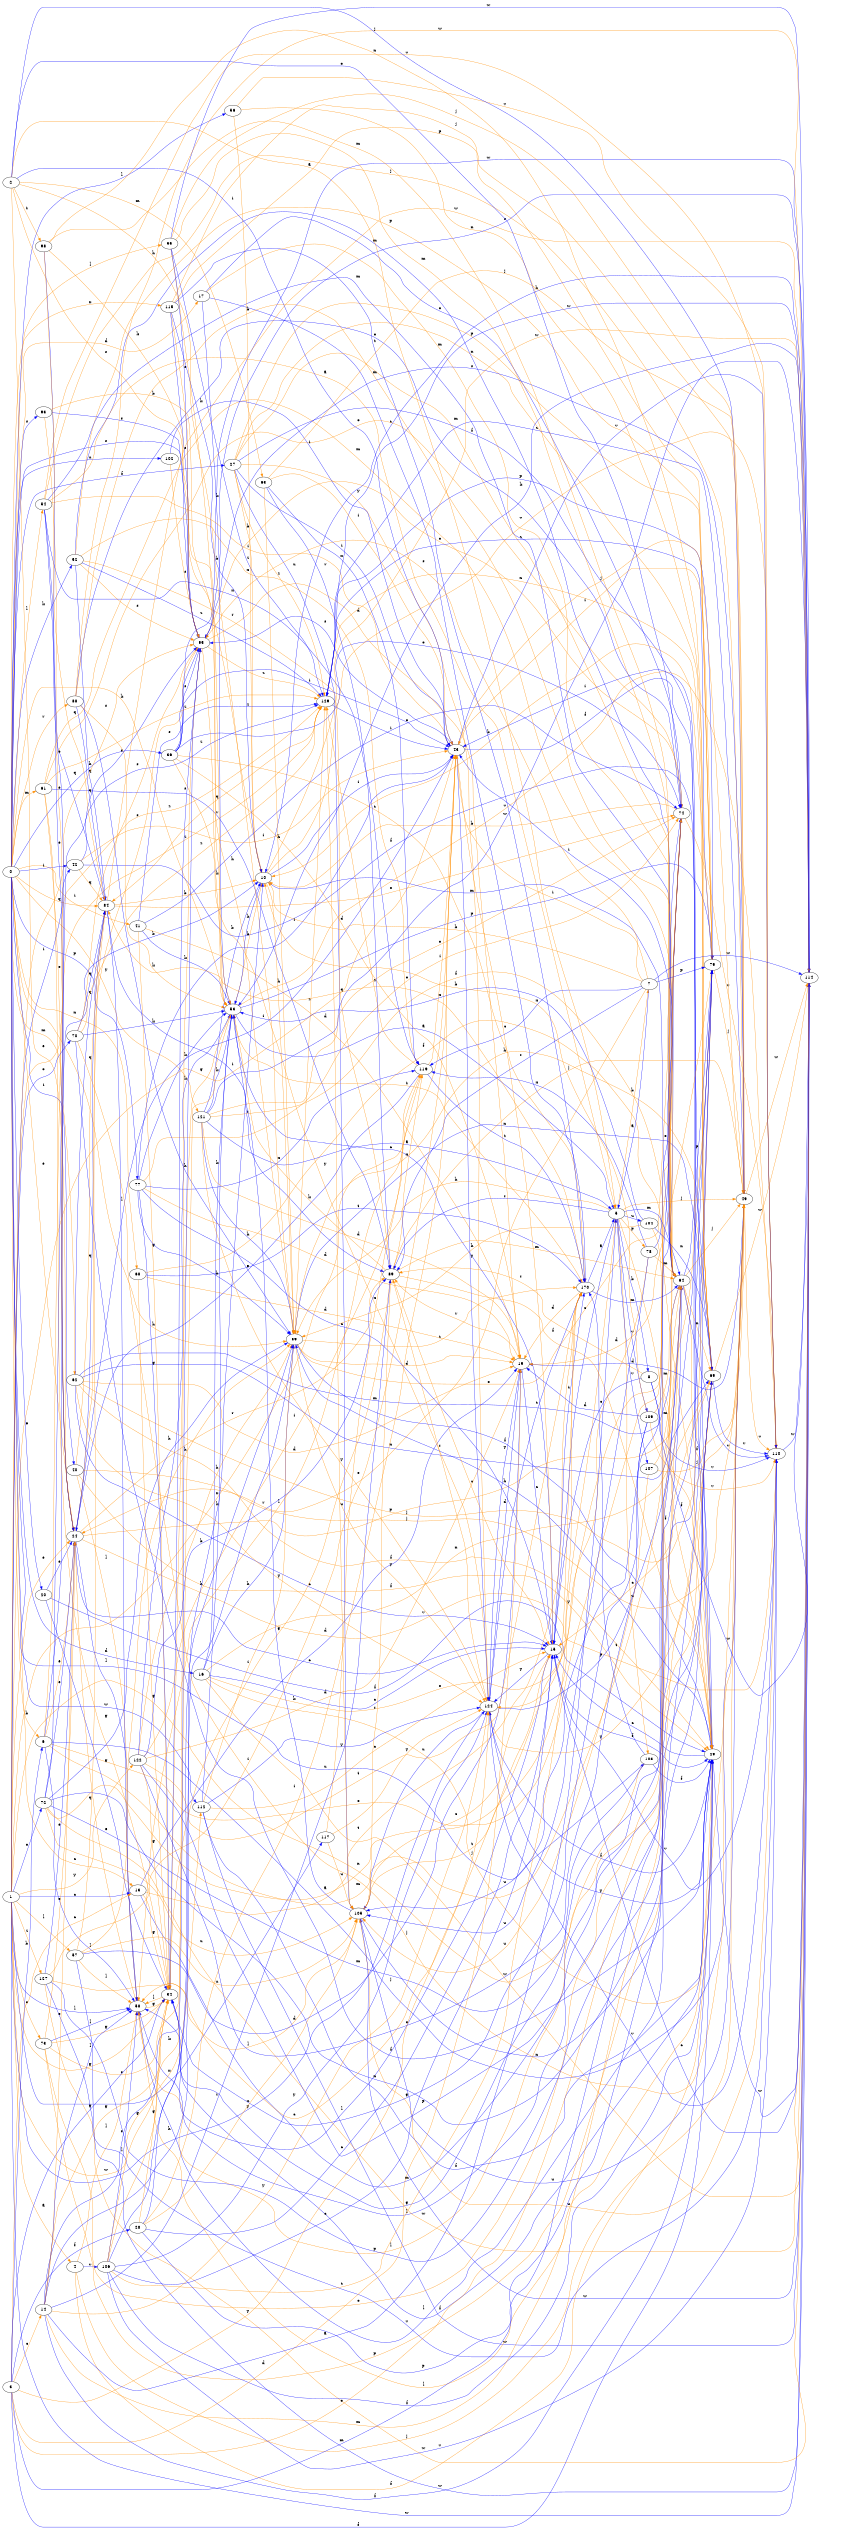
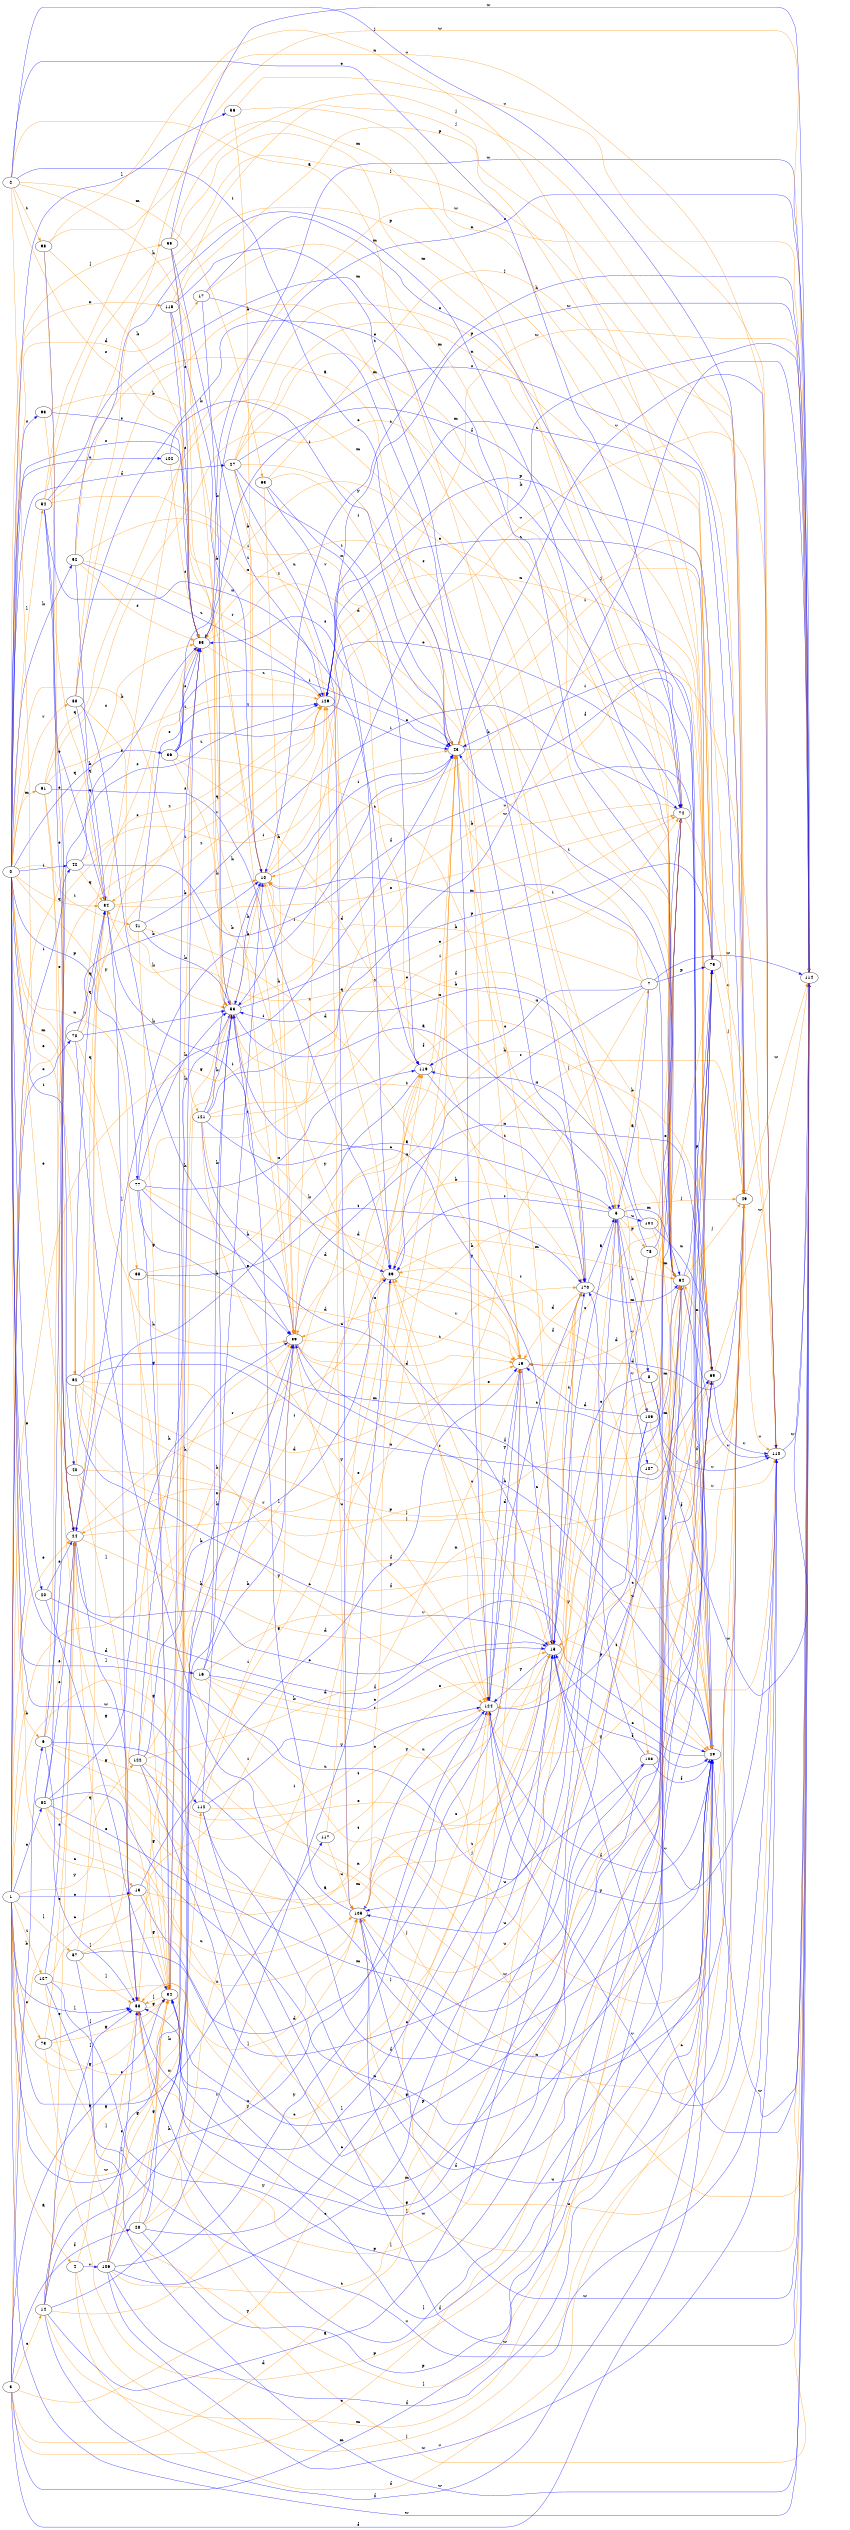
edge "24" -> "84": removed, label "q"
edge "64" -> "69": reversed
node "72": label "72" -> "82"
edge "73" -> "74": removed, label "o"
